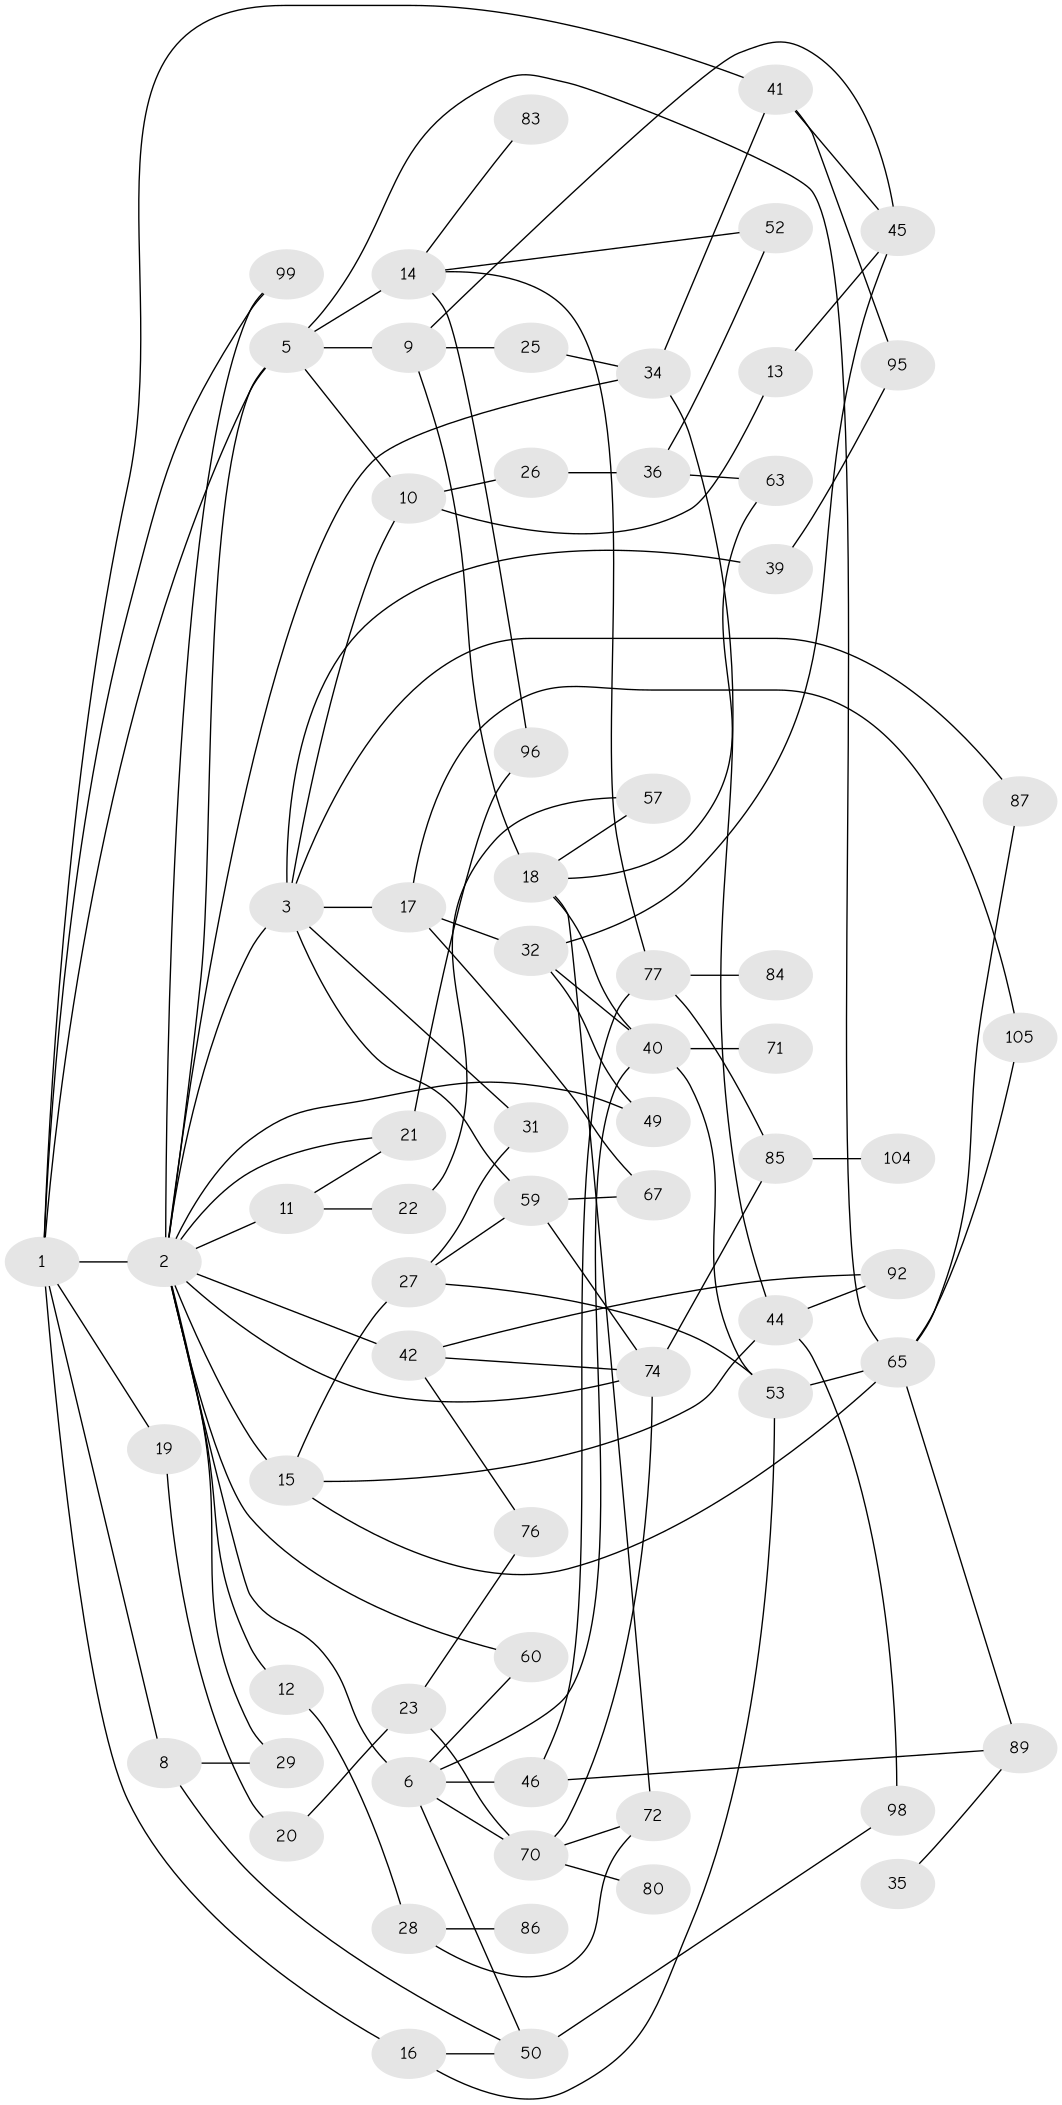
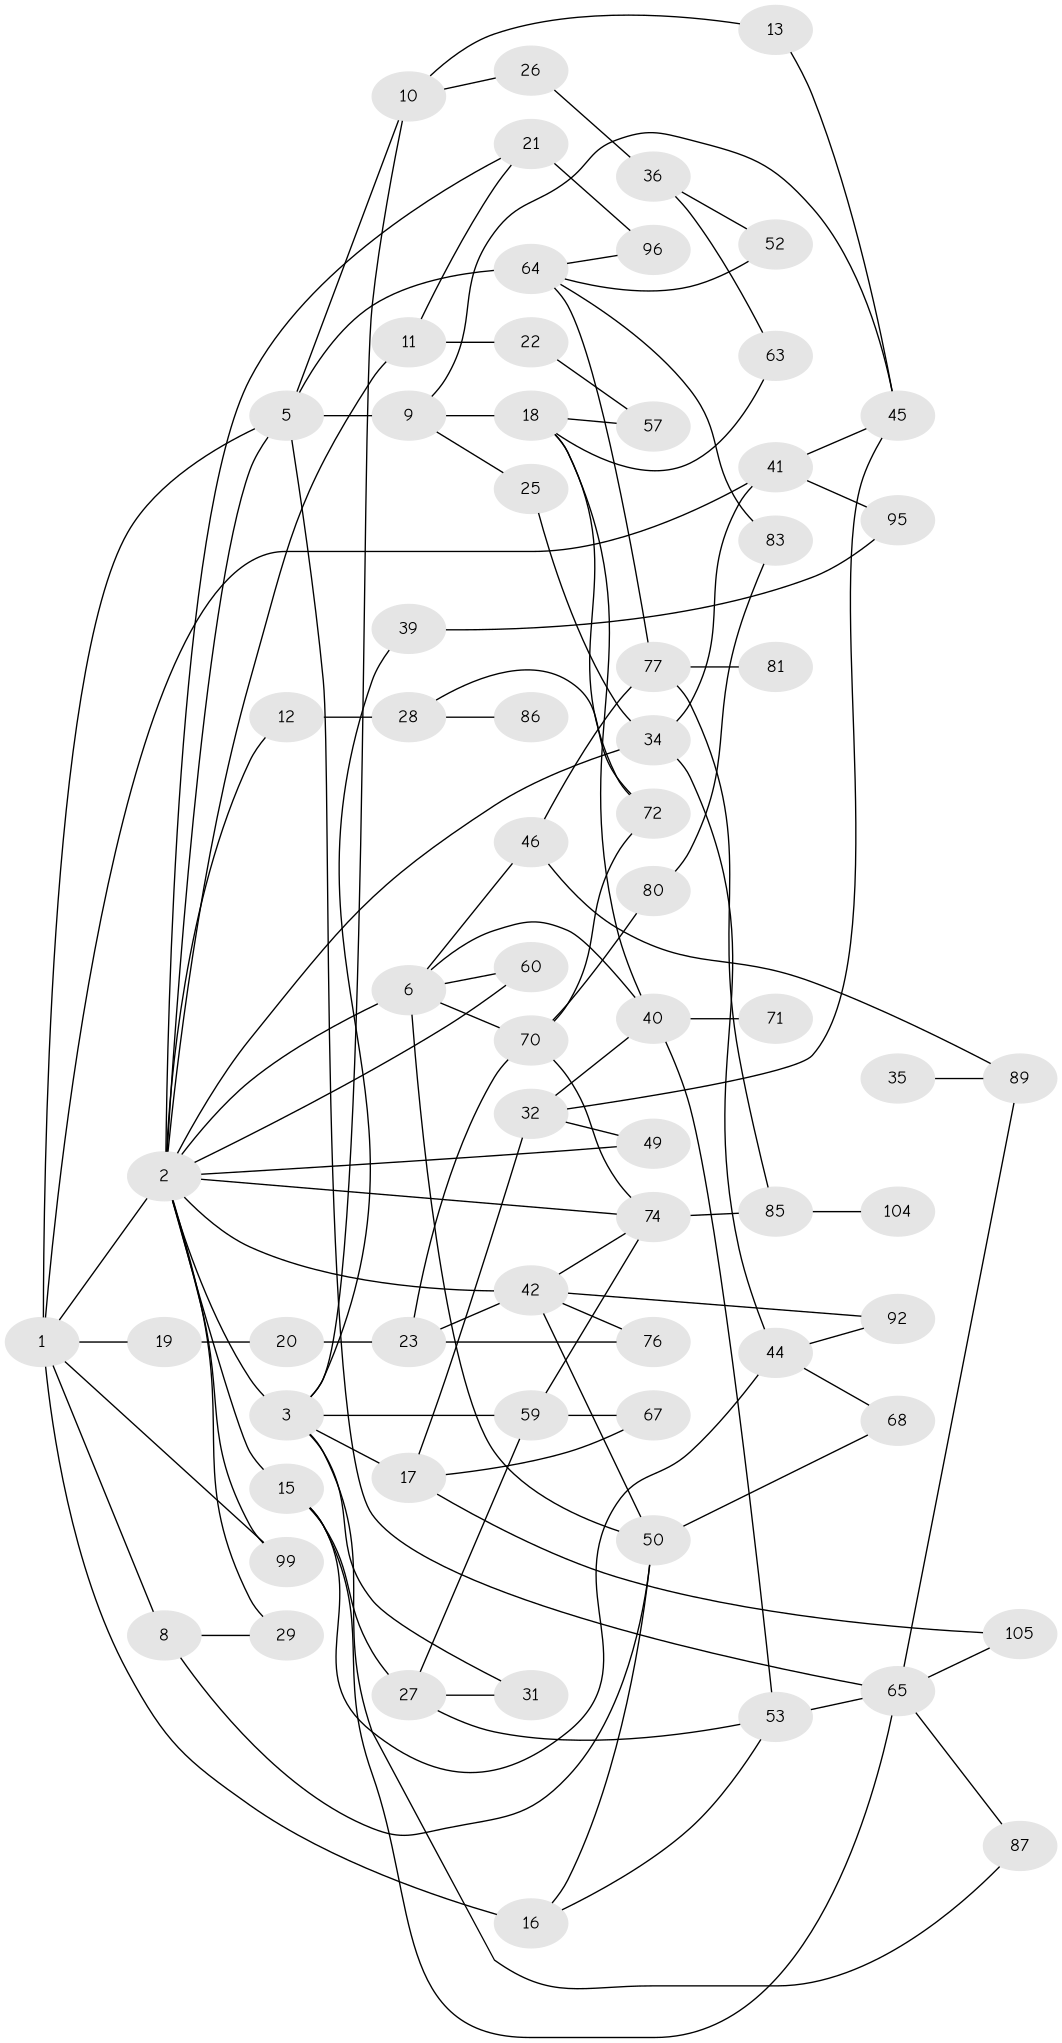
node "14": label "14" -> "64"
edge "83" -- "80": added
node "84": label "84" -> "81"
edge "42" -- "23": added
edge "42" -- "50": added
node "98": label "98" -> "68"
